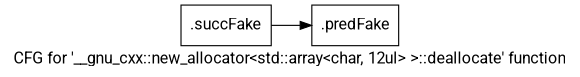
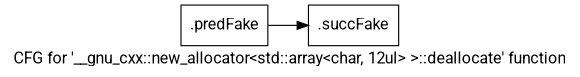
edge ".succFake" -> ".predFake": reversed
